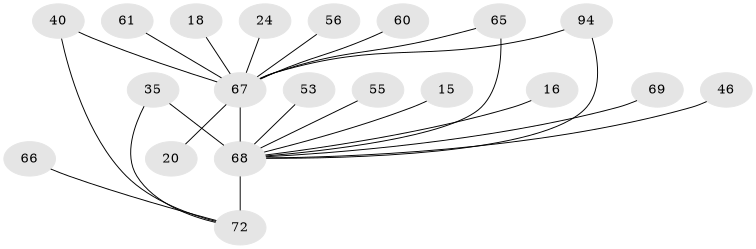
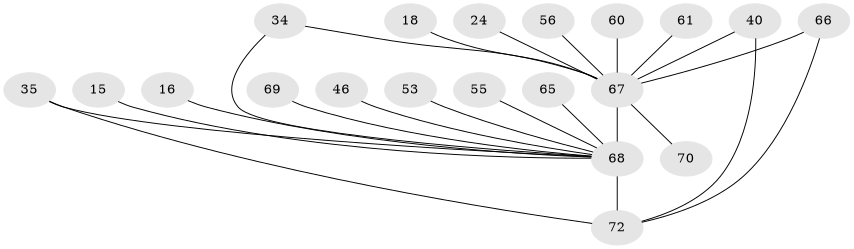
node "94": label "94" -> "34"
edge "65" -- "67": now "66" -- "67"
node "20": label "20" -> "70"
